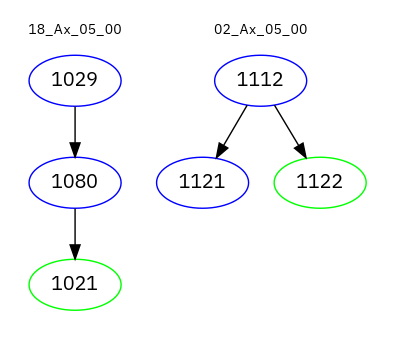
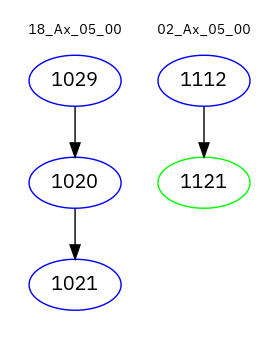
node "1080": label "1080" -> "1020"
node "1121": color blue -> green
node "1122": removed
node "1021": color green -> blue
